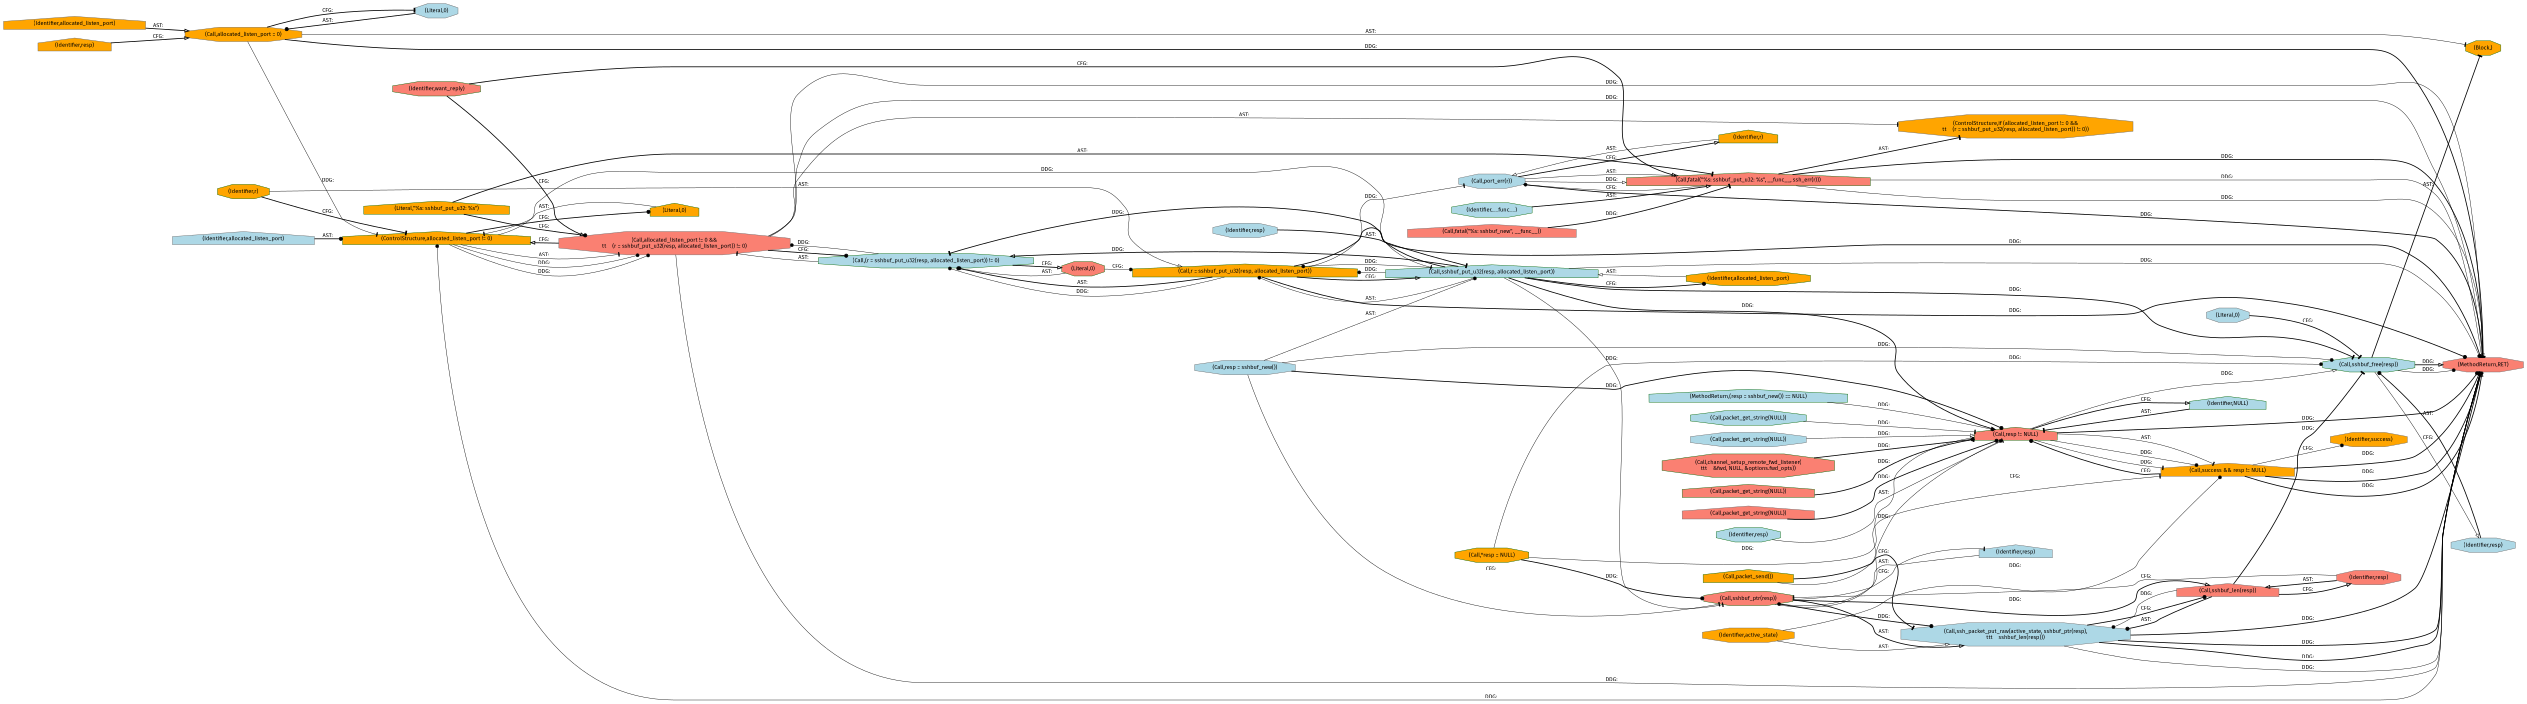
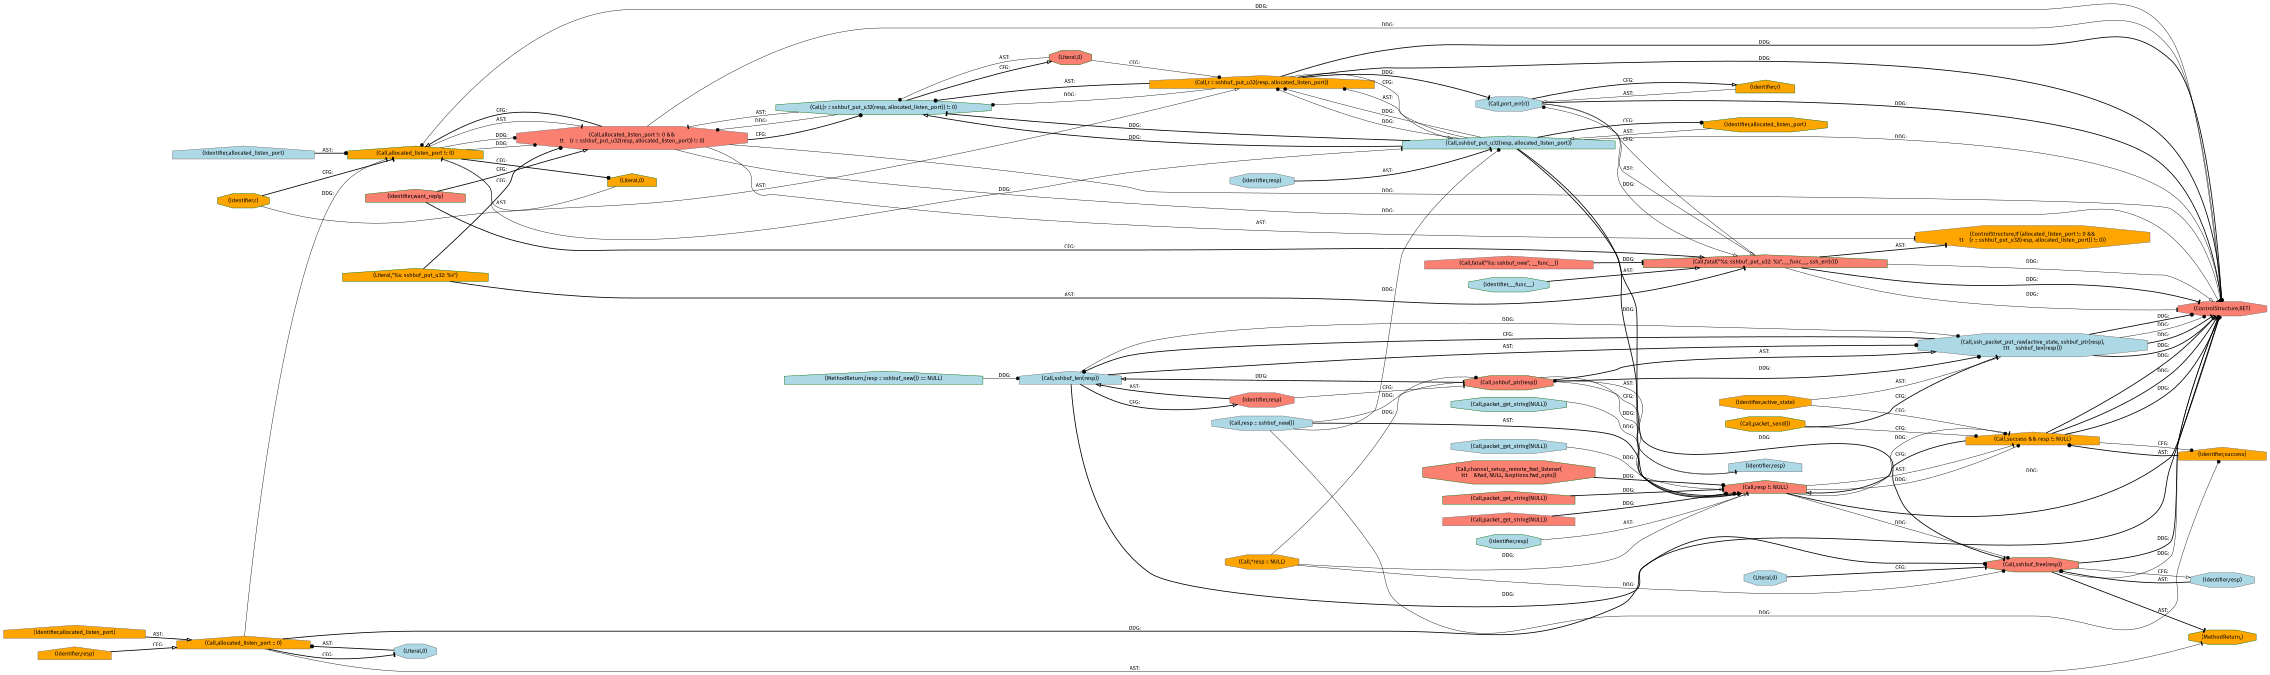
node "(Call,allocated_listen_port = 0)": shape octagon -> house
node "(Block,)": label "(Block,)" -> "(MethodReturn,)"
node "(Identifier,want_reply)": shape octagon -> house
edge "(Call,r = sshbuf_put_u32(resp, allocated_listen_port))" -> "(Call,port_err(r))": style solid -> bold
node "(ControlStructure,allocated_listen_port != 0)": label "(ControlStructure,allocated_listen_port != 0)" -> "(Call,allocated_listen_port != 0)"
node "(Call,r = sshbuf_put_u32(resp, allocated_listen_port))": color darkgreen -> gray40
edge "(Call,r = sshbuf_put_u32(resp, allocated_listen_port))" -> "(Call,sshbuf_put_u32(resp, allocated_listen_port))": style bold -> solid
edge "(Call,resp = sshbuf_new())" -> "(Call,sshbuf_put_u32(resp, allocated_listen_port))": label "AST: " -> "DDG: "
edge "(Call,resp = sshbuf_new())" -> "(Call,sshbuf_free(resp))": now "(Call,resp = sshbuf_new())" -> "(Identifier,success)"
node "(Call,sshbuf_free(resp))": fillcolor lightblue -> salmon
node "(MethodReturn,RET)": label "(MethodReturn,RET)" -> "(ControlStructure,RET)"
edge "(Call,resp = sshbuf_new())" -> "(Call,resp != NULL)": label "DDG: " -> "AST: "
edge "(Call,resp != NULL)" -> "(Call,sshbuf_free(resp))": arrowhead onormal -> dot
node "(Identifier,NULL)": removed
edge "(MethodReturn,(resp = sshbuf_new()) == NULL)" -> "(Call,resp != NULL)": now "(MethodReturn,(resp = sshbuf_new()) == NULL)" -> "(Call,sshbuf_len(resp))"
node "(Identifier,success)": shape octagon -> house
edge "(Identifier,success)" -> "(Call,success && resp != NULL)": added, label "AST:"
edge "(Call,sshbuf_put_u32(resp, allocated_listen_port))" -> "(Call,sshbuf_ptr(resp))": removed, label "DDG:"
edge "(Call,success && resp != NULL)" -> "(Call,resp != NULL)": arrowhead dot -> onormal
edge "(Call,sshbuf_len(resp))" -> "(Call,sshbuf_free(resp))": arrowhead tee -> dot
edge "(Call,packet_send())" -> "(Call,success && resp != NULL)": arrowhead tee -> dot
node "(Call,*resp = NULL)": color darkgreen -> gray40
edge "(Identifier,active_state)" -> "(Call,success && resp != NULL)": label "DDG: " -> "CFG: "
edge "(Call,resp = sshbuf_new())" -> "(Call,sshbuf_ptr(resp))": label "CFG: " -> "DDG: "
node "(Call,packet_send())": shape house -> octagon
edge "(Call,*resp = NULL)" -> "(Call,sshbuf_ptr(resp))": style bold -> solid
node "(Call,sshbuf_len(resp))": fillcolor salmon -> lightblue
